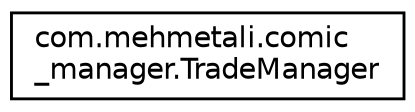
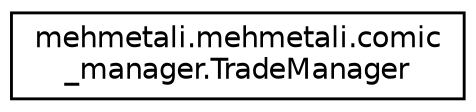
node "com.mehmetali.comic _manager.TradeManager": label "com.mehmetali.comic _manager.TradeManager" -> "mehmetali.mehmetali.comic _manager.TradeManager"
